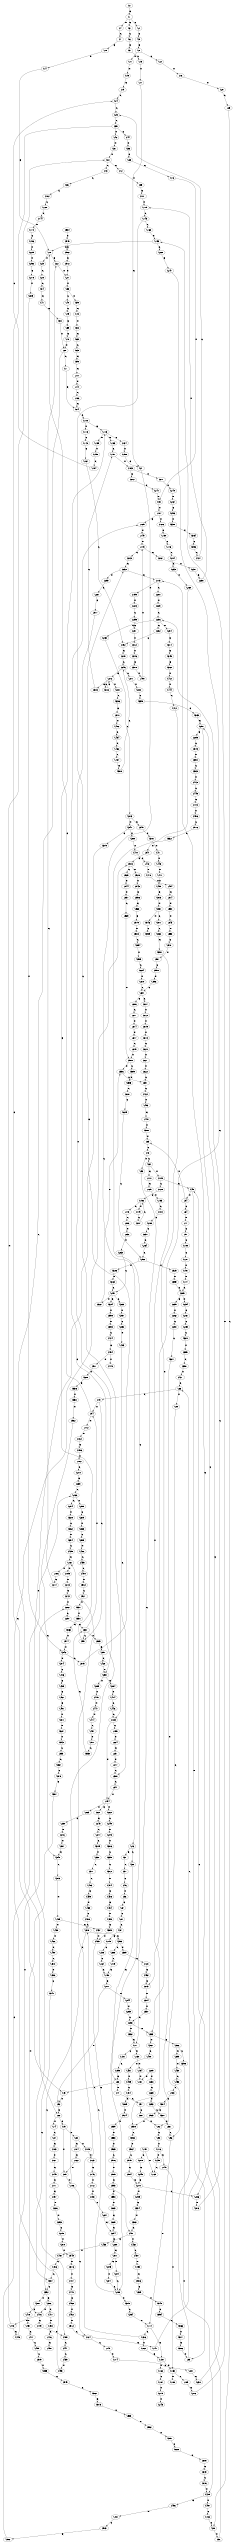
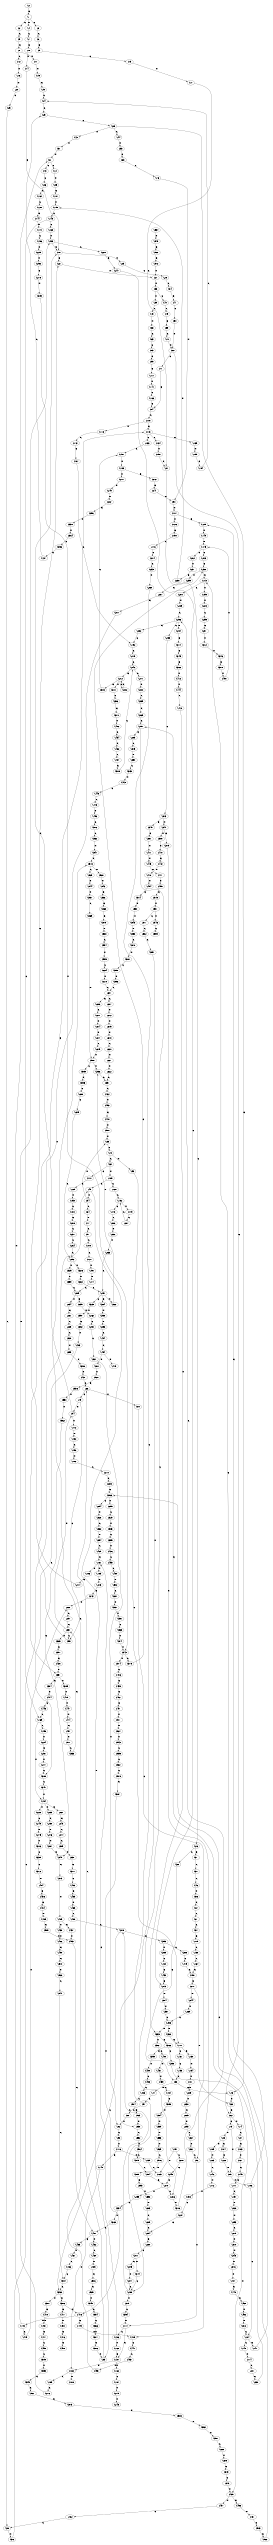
edge "S209" -> "S181": reversed
